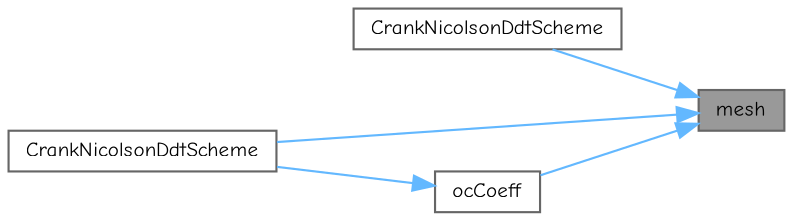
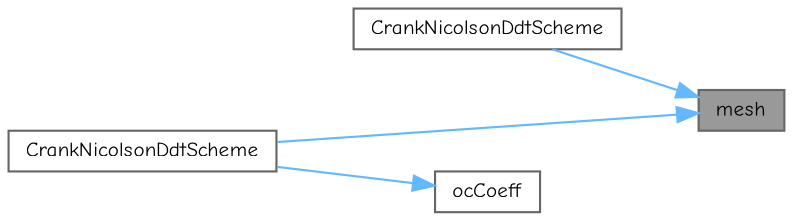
edge "ocCoeff" -> "mesh": removed
